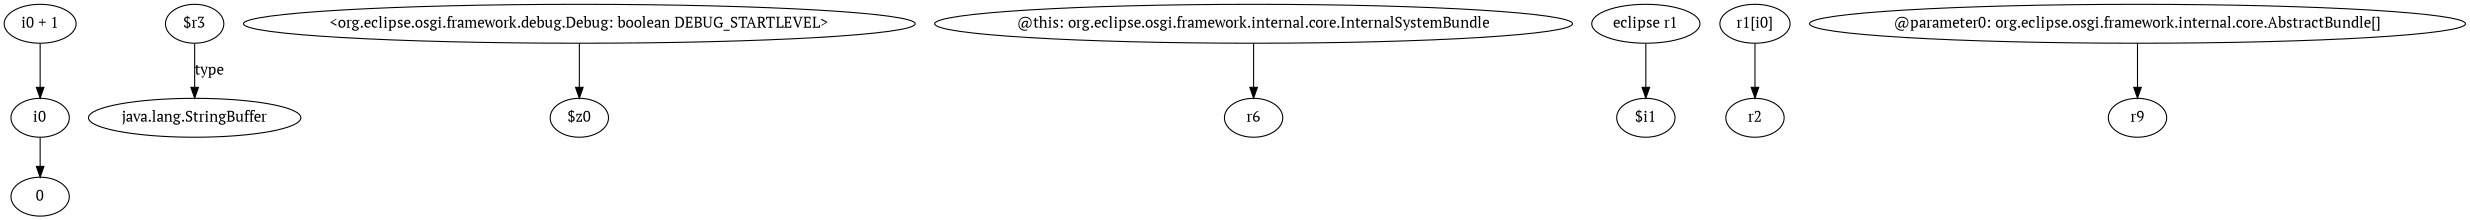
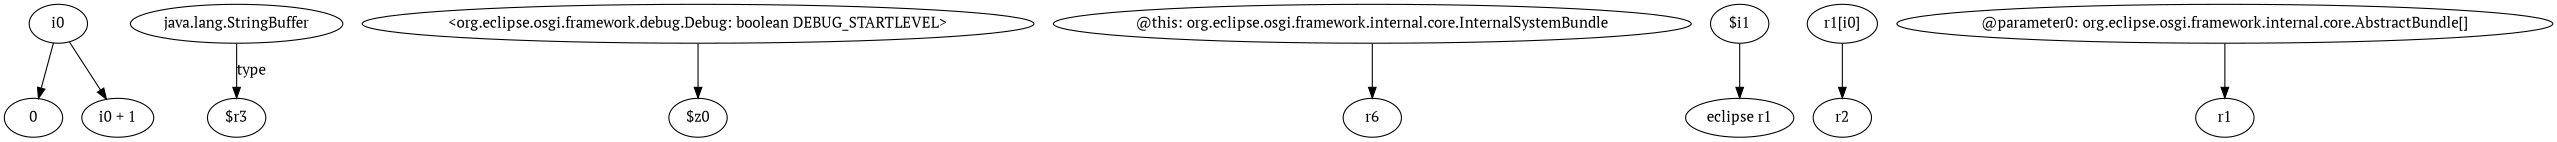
edge "i0 + 1" -> "i0": reversed
edge "$r3" -> "java.lang.StringBuffer": reversed
edge "eclipse r1" -> "$i1": reversed
node "r9": label "r9" -> "r1"
